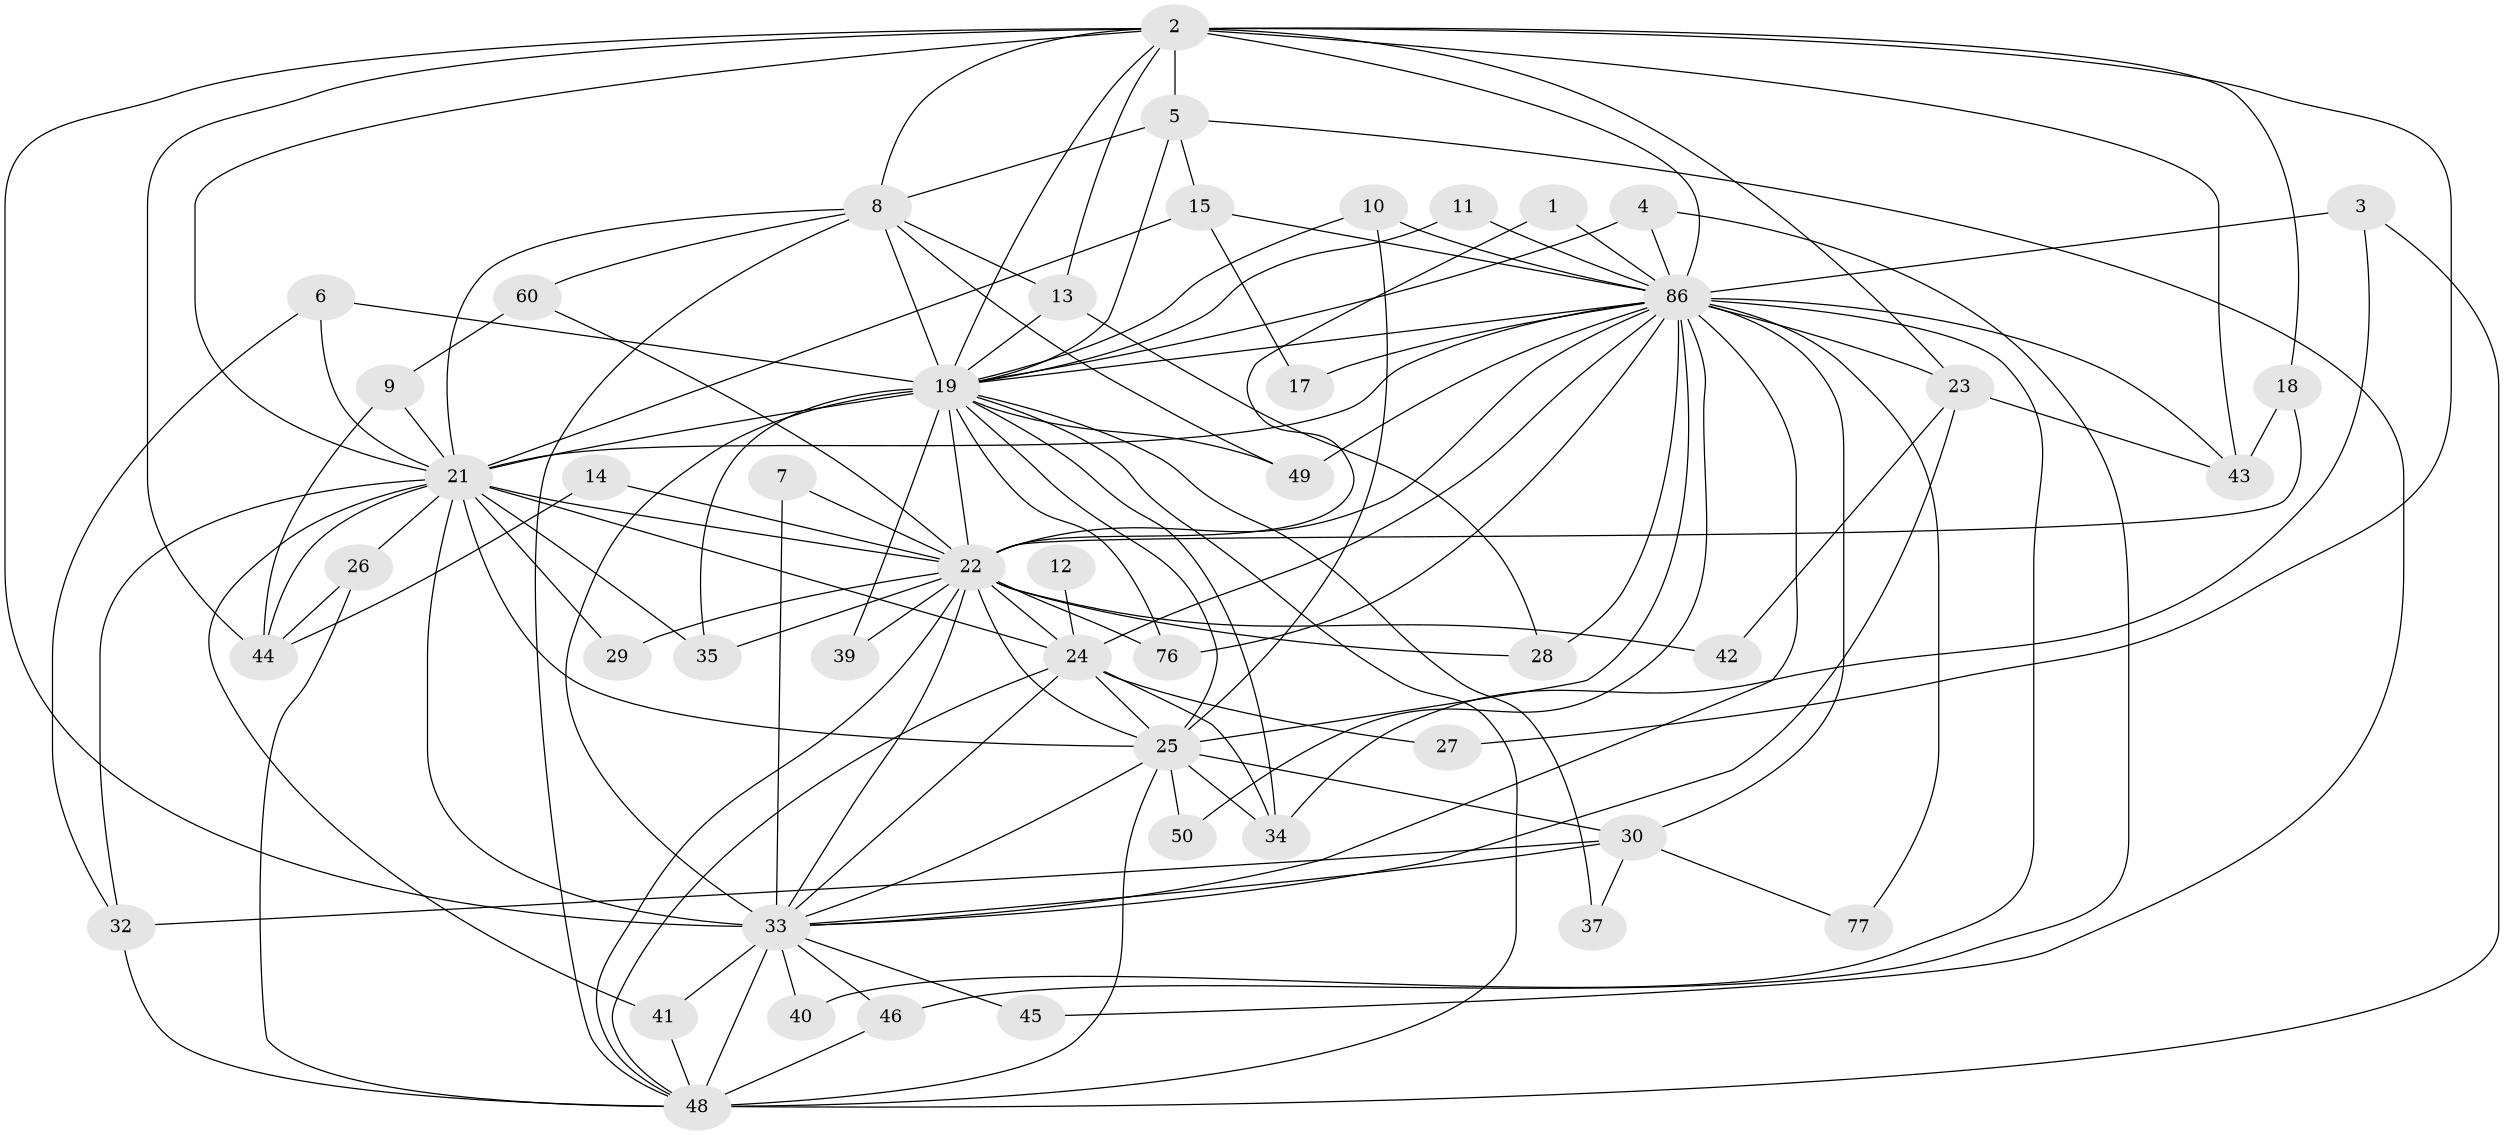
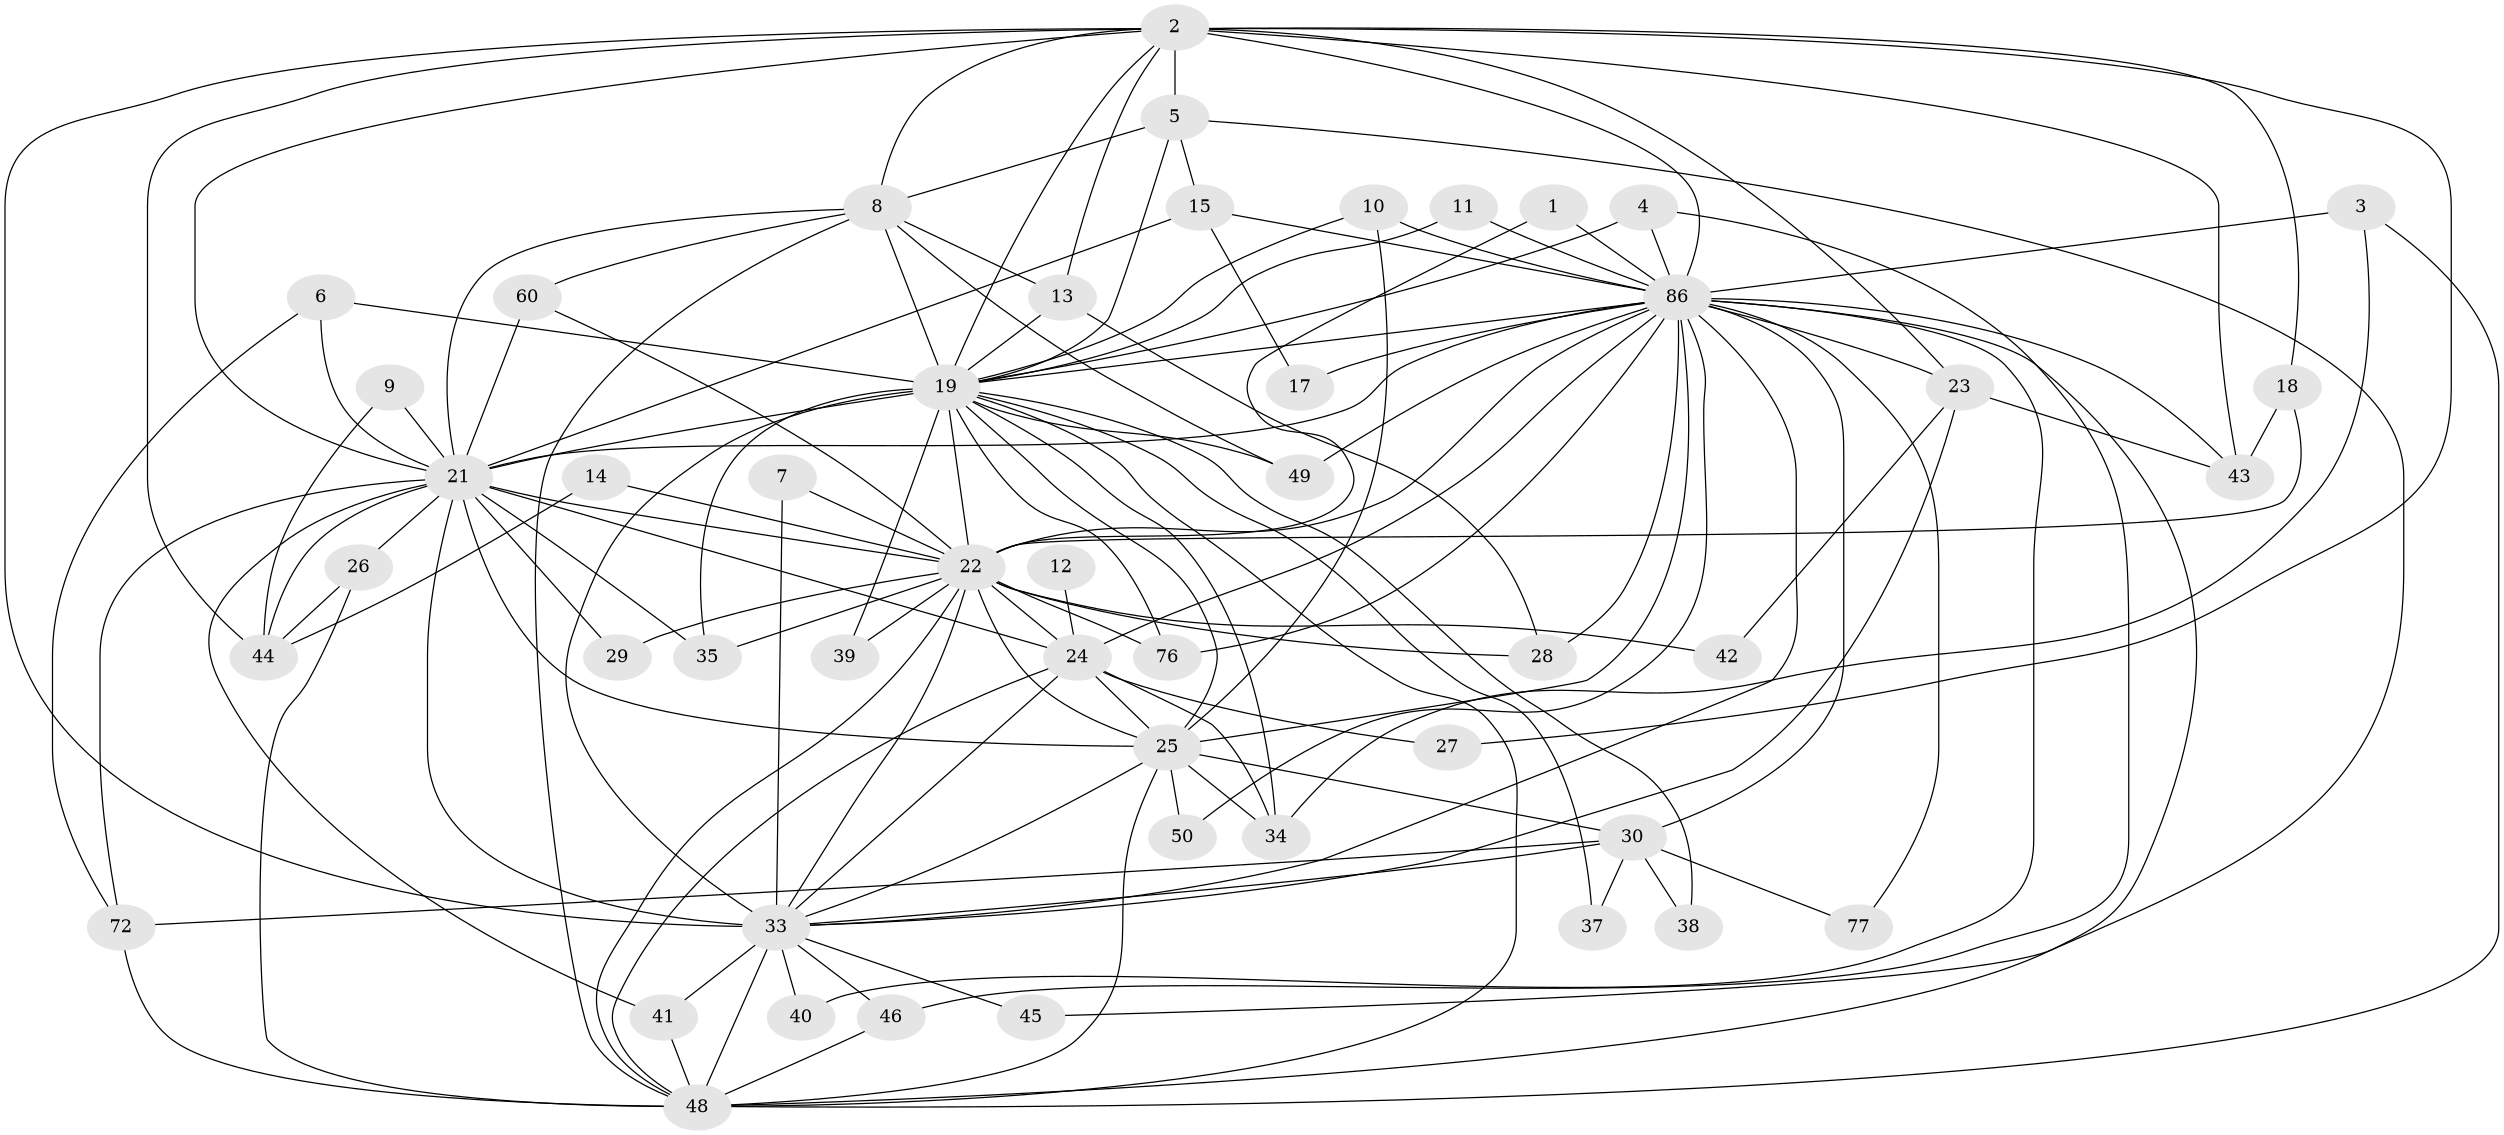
edge "60" -- "9": now "60" -- "21"
node "32": label "32" -> "72"
node "38": added
edge "86" -- "48": added
